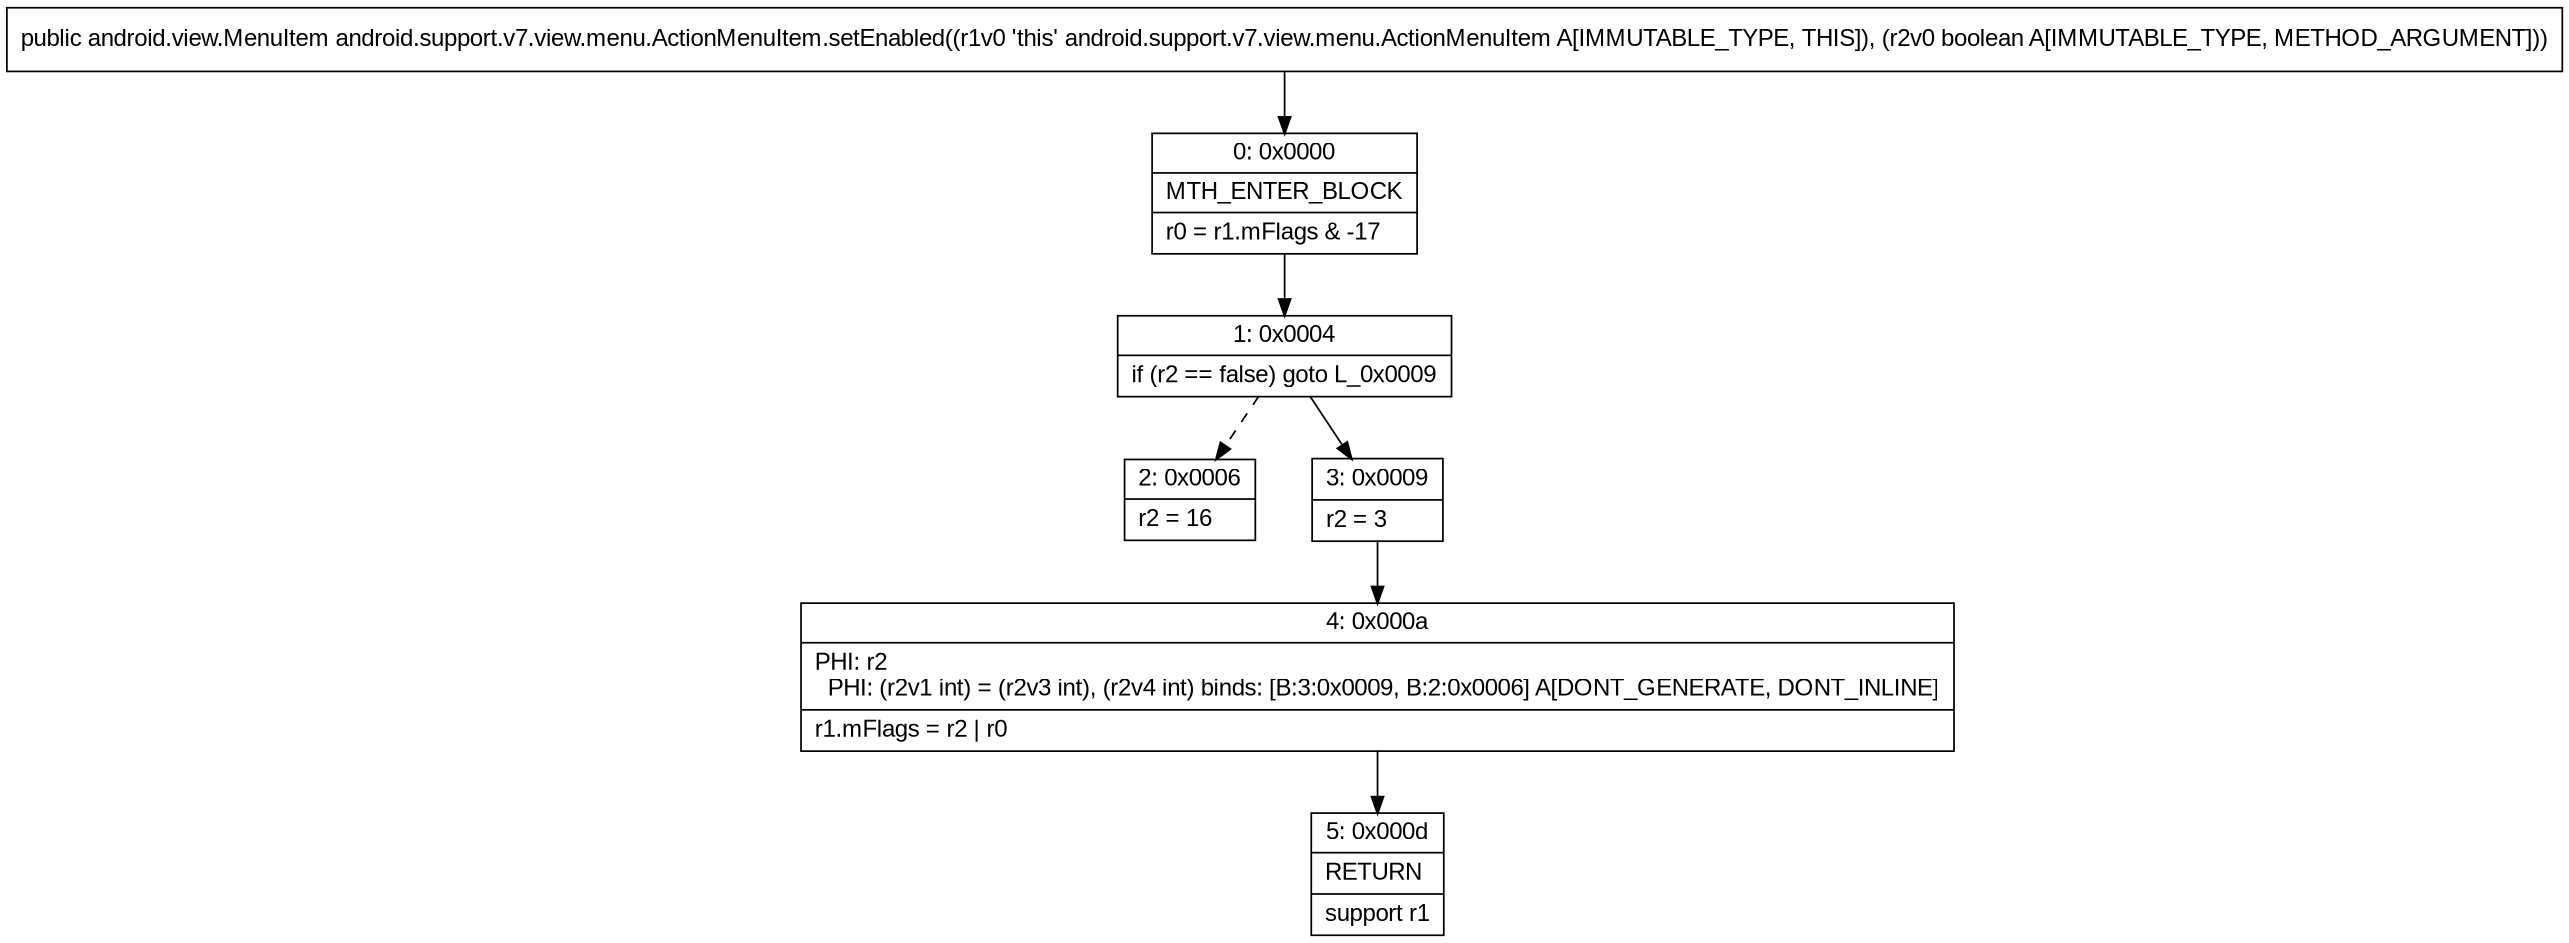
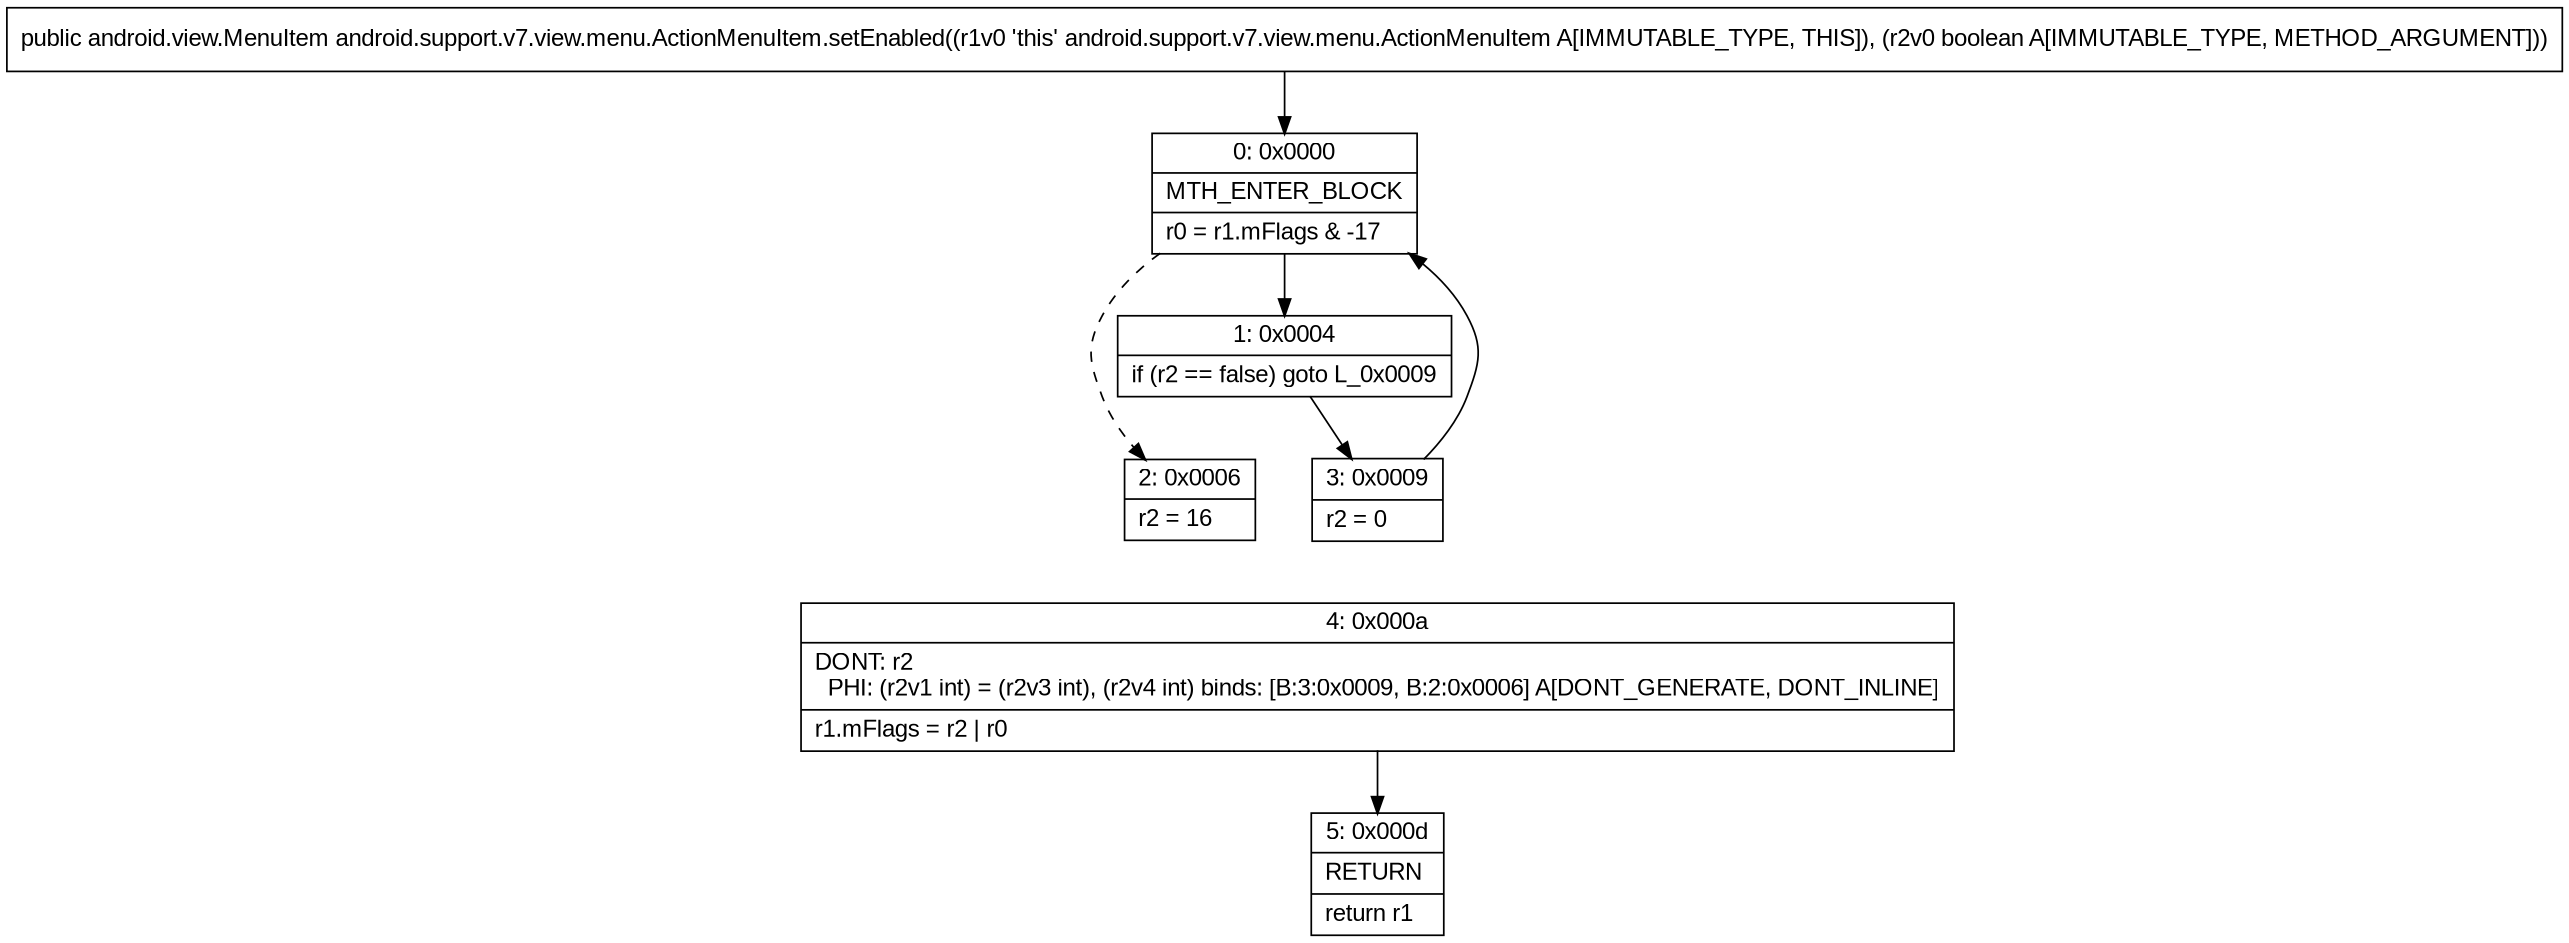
edge "1: 0x0004" -> "2: 0x0006": now "0: 0x0000" -> "2: 0x0006"
node "3: 0x0009": text "r2 = 3" -> "r2 = 0"
edge "3: 0x0009" -> "4: 0x000a": now "3: 0x0009" -> "0: 0x0000"
node "4: 0x000a": text "PHI: r2" -> "DONT: r2"
node "5: 0x000d": text "support r1" -> "return r1"
